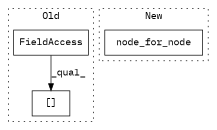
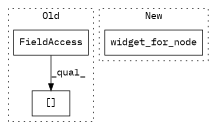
node "node_for_node": label "node_for_node" -> "widget_for_node"
